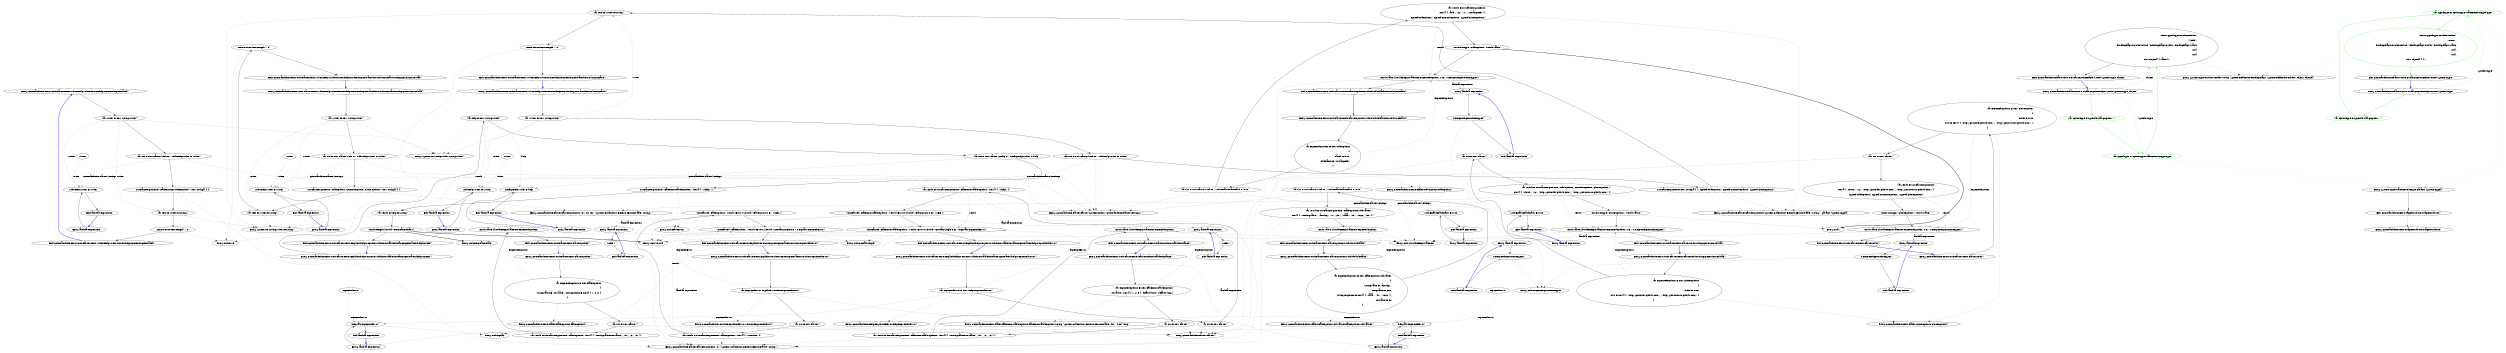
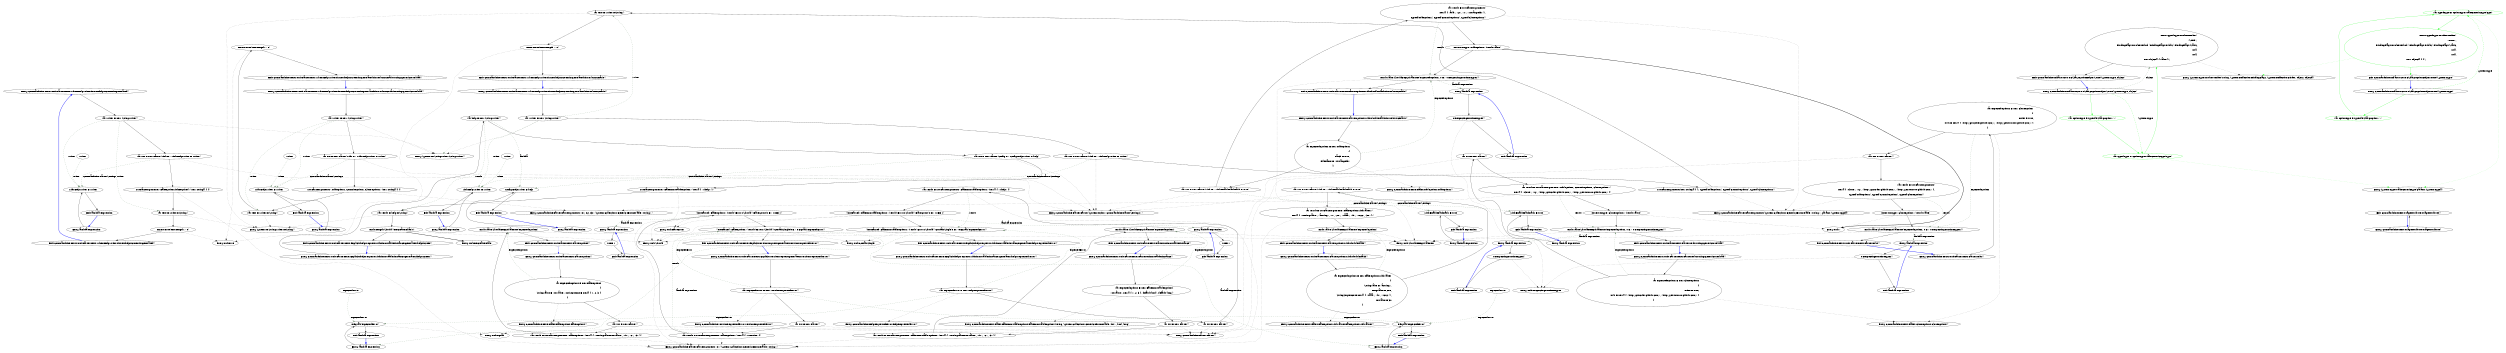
edge "var help = new StringWriter()" -> "config.HelpWriter = help": label "help" -> "lambda"
edge "Entry System.Type.MakeGenericType(params System.Type[])" -> "Exit CommandLine.Text.UsageAttribute.UsageAttribute()": now "Entry CommandLine.Text.UsageAttribute.UsageAttribute()" -> "Exit CommandLine.Text.UsageAttribute.UsageAttribute()"
edge "Exit CommandLine.Text.UsageAttribute.UsageAttribute()" -> "Entry CommandLine.Text.UsageAttribute.UsageAttribute()": style dashed -> bold
edge "result.Length.Should().BeGreaterThan(0)" -> "Entry Unk.Should": style bold -> dotted
node "var expectedError = github VersionRequestedError()": label "var expectedError = github VersionRequestedError()" -> "var expectedError = new VersionRequestedError()"
